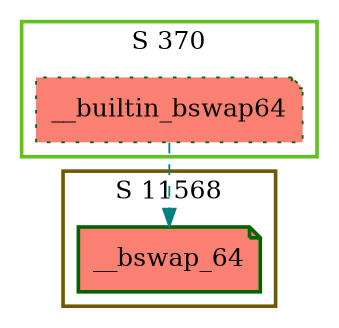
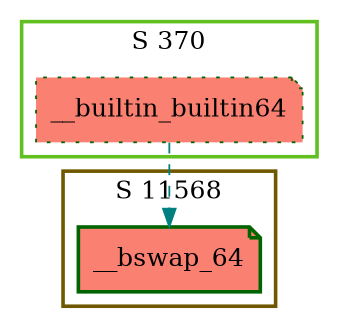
node "__builtin_bswap64": label "__builtin_bswap64" -> "__builtin_builtin64"
